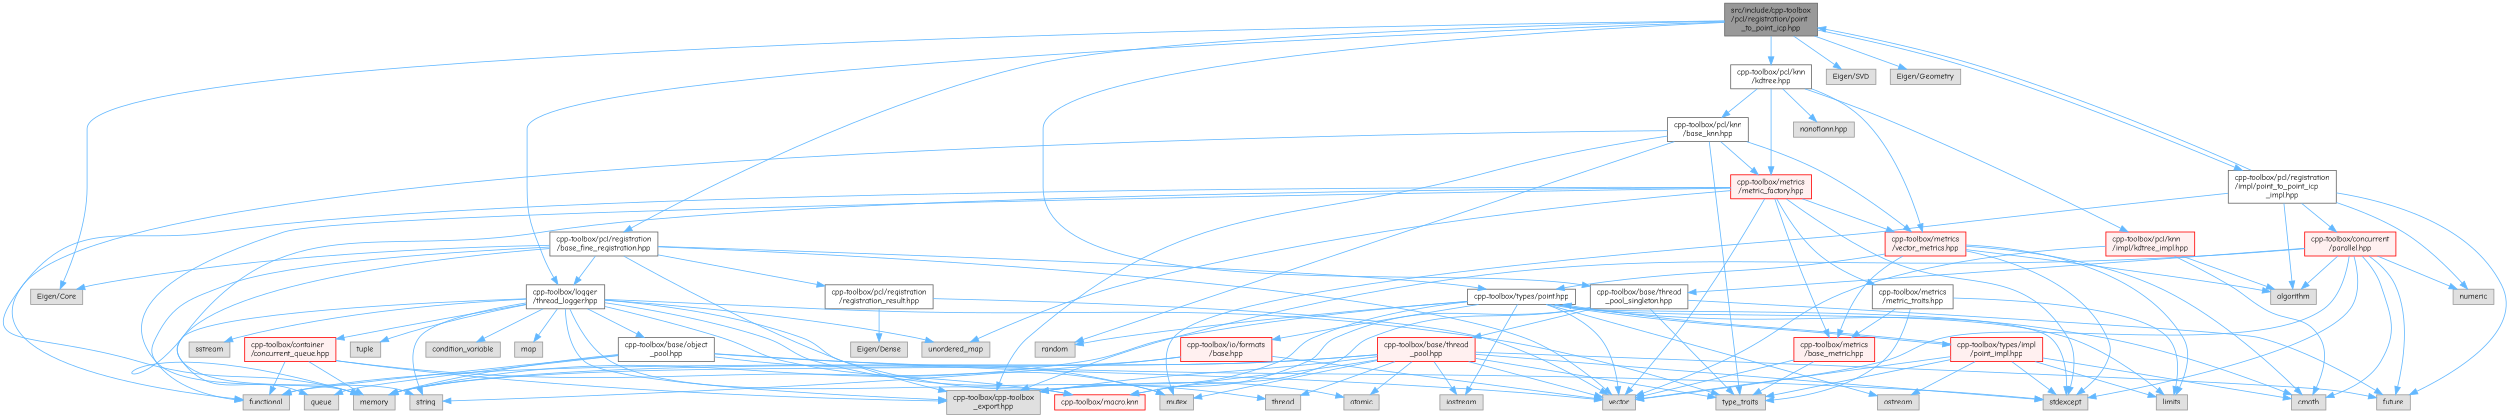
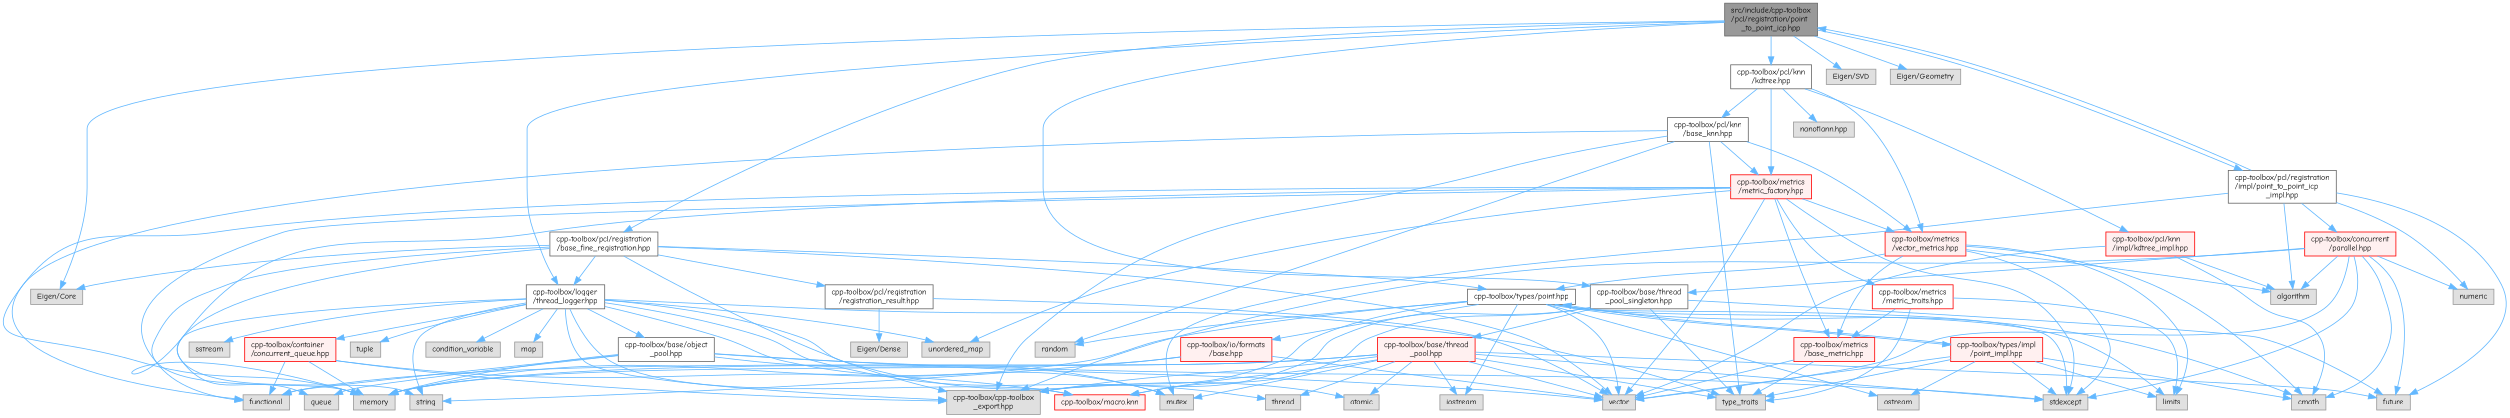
node "cpp-toolbox/metrics /metric_traits.hpp": color grey40 -> red
